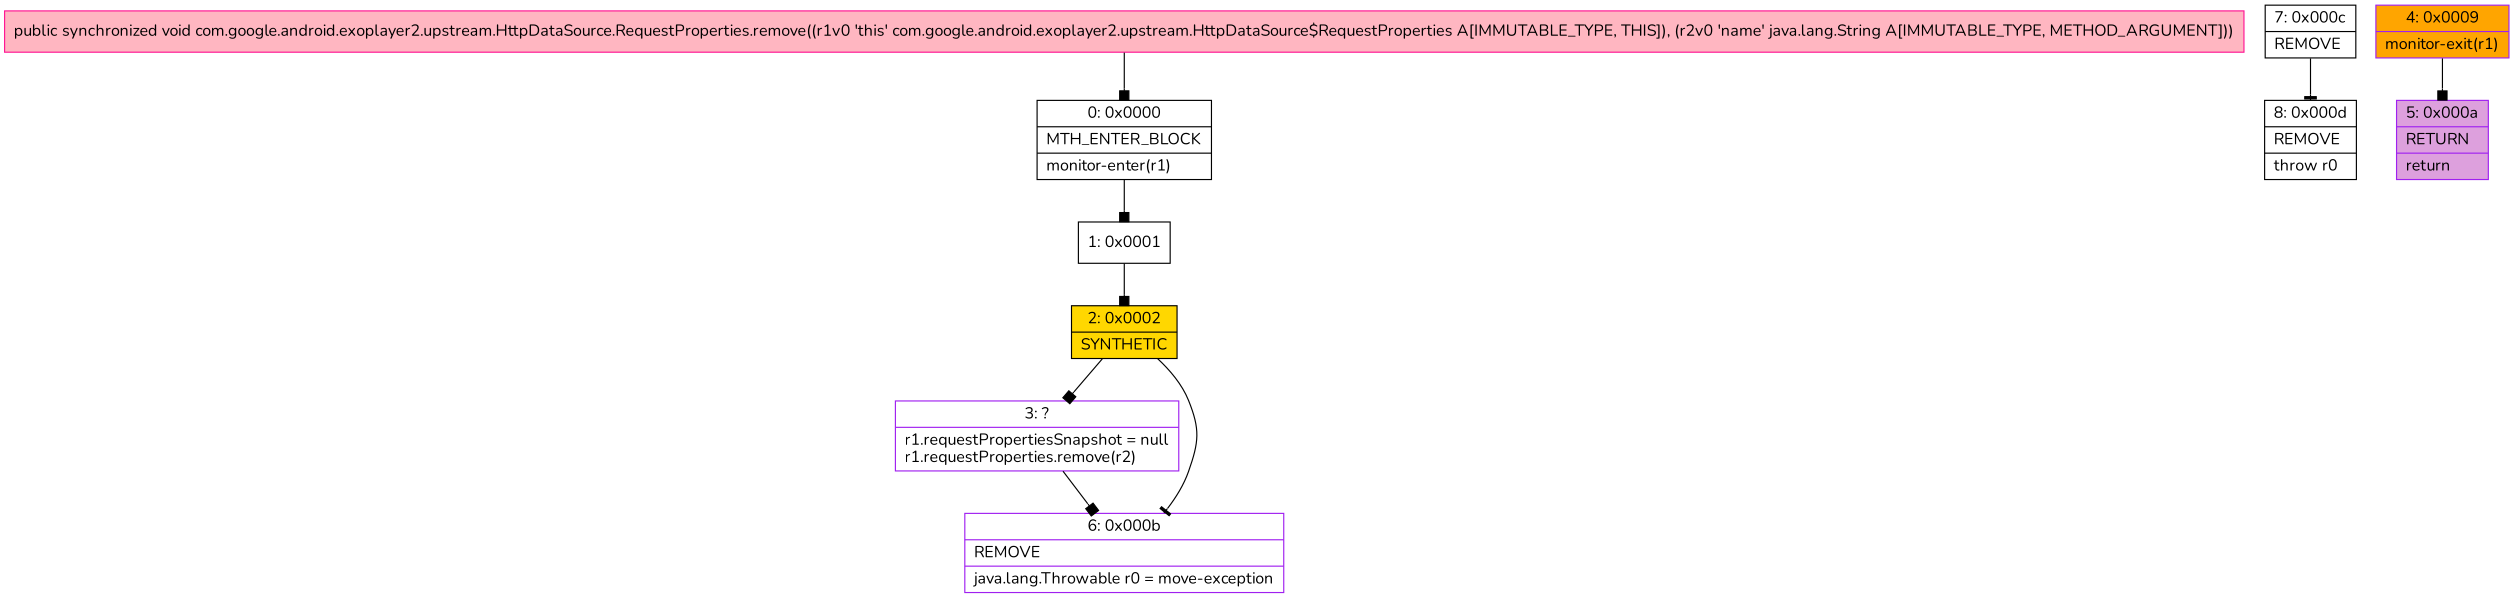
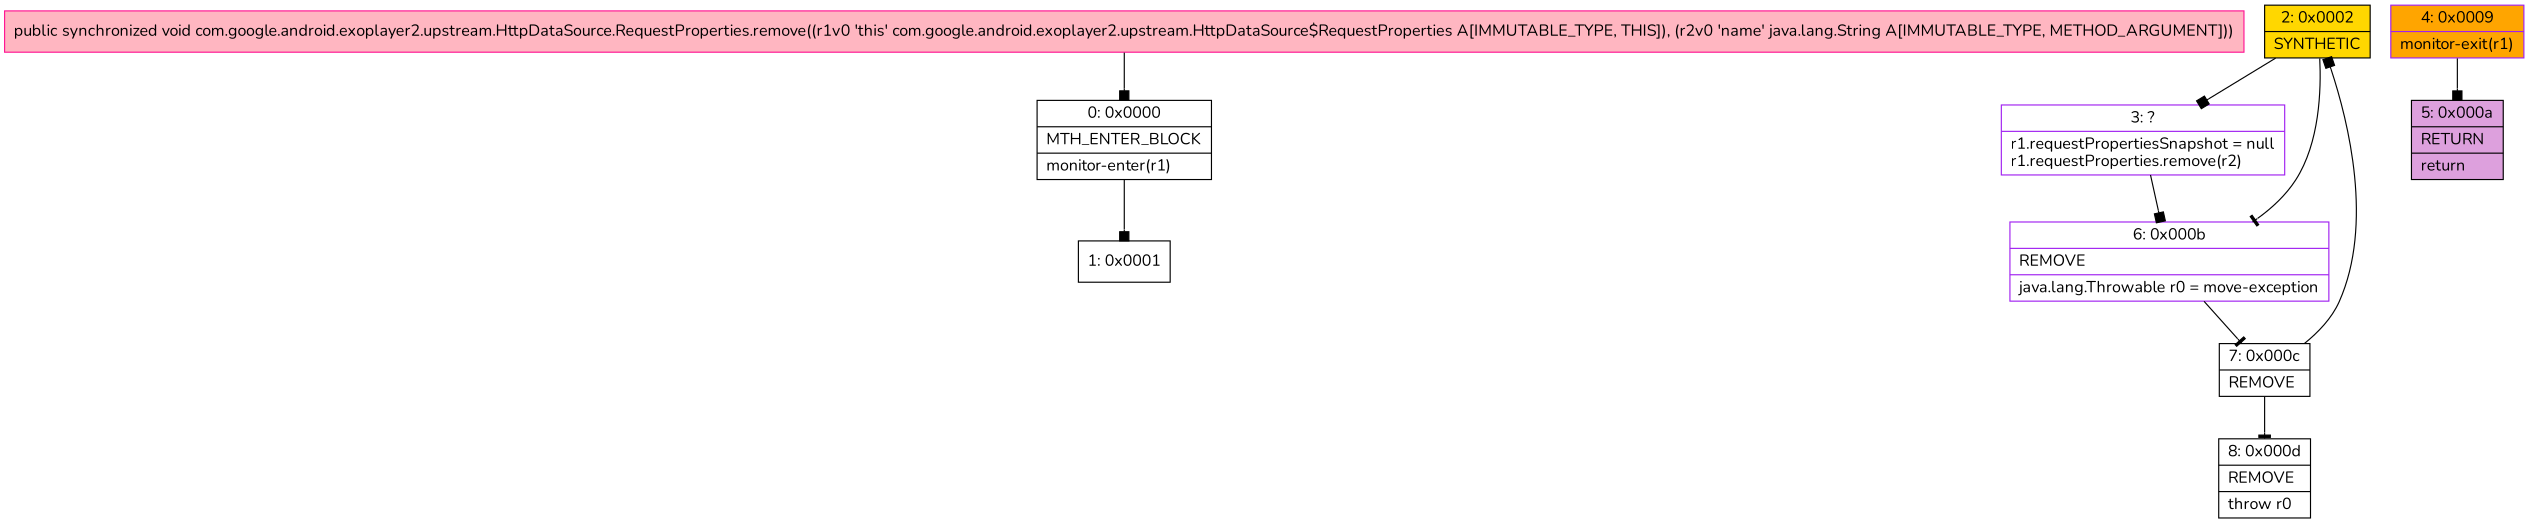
node "5: 0x000a": color purple -> black
edge "1: 0x0001" -> "2: 0x0002": now "7: 0x000c" -> "2: 0x0002"
edge "6: 0x000b" -> "7: 0x000c": added
